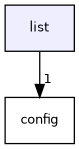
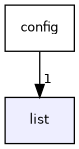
edge "list" -> "config": reversed
